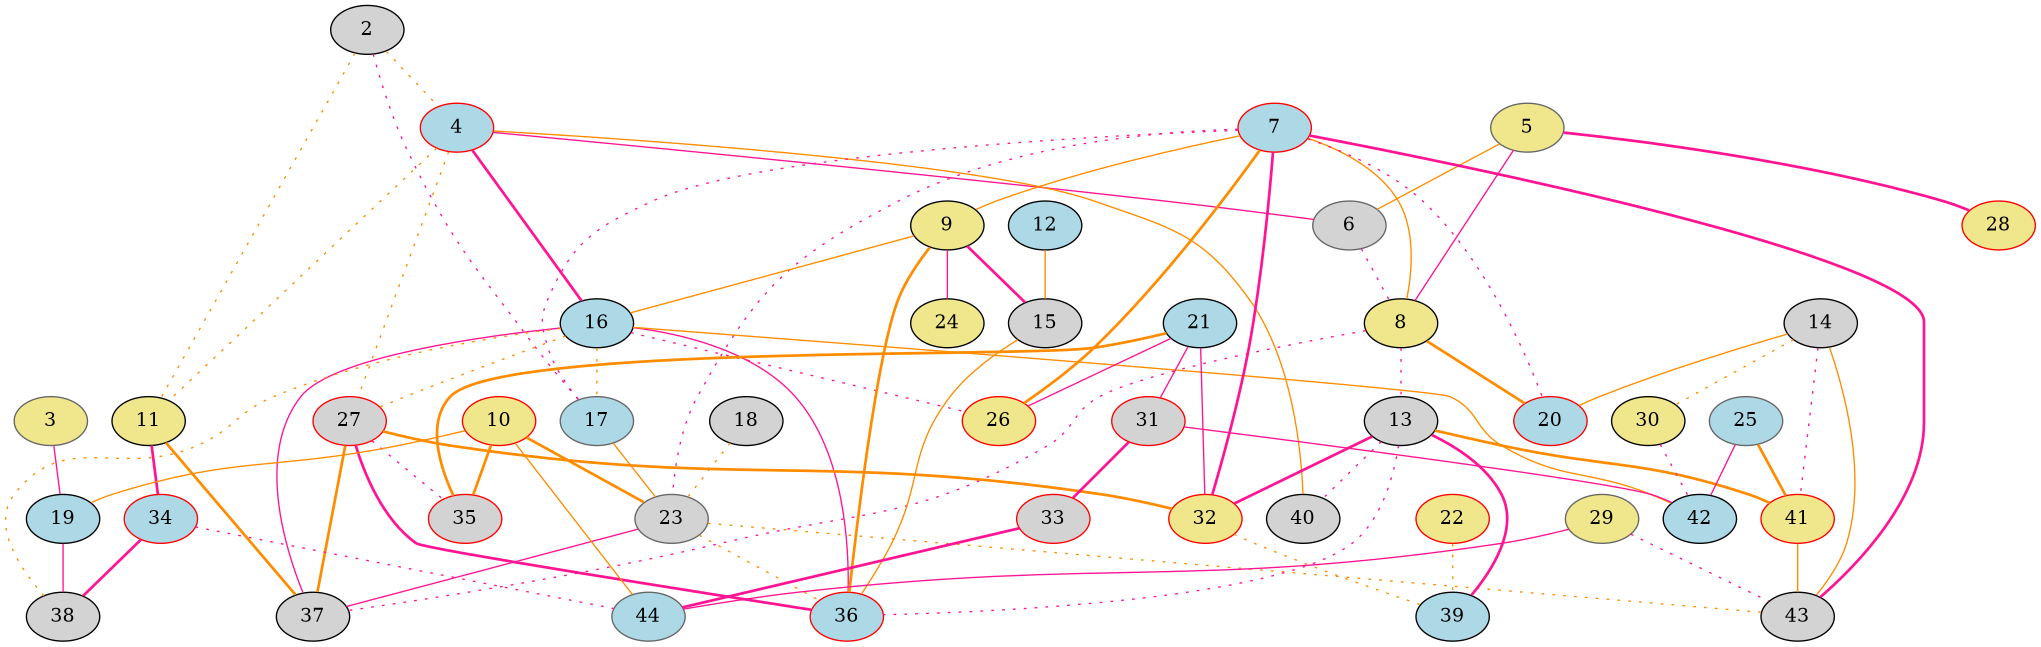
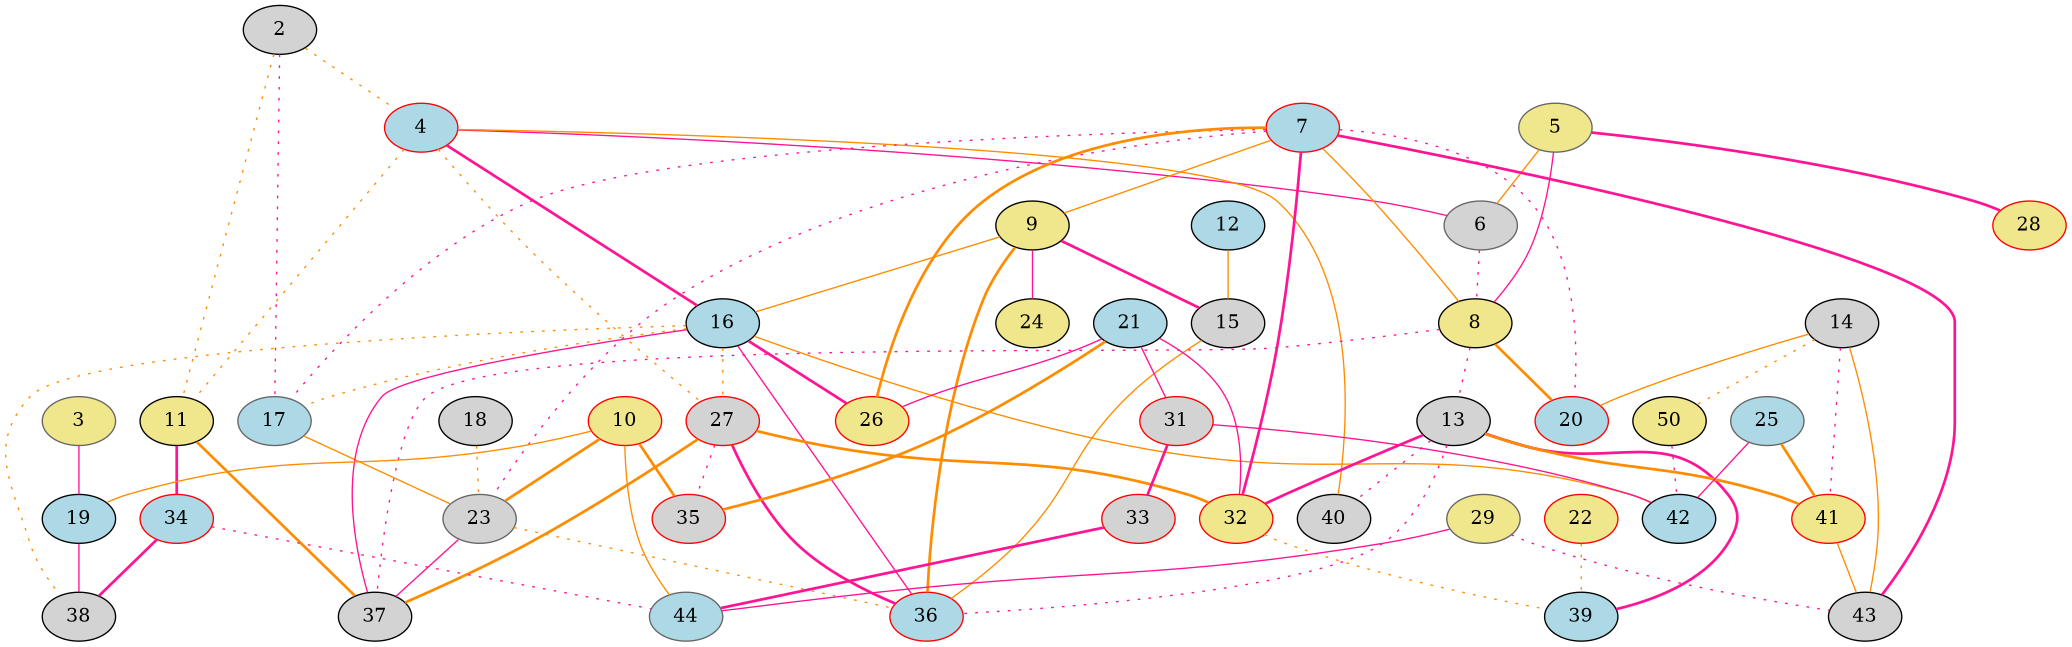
edge "16" -- "26": style dotted -> bold
node "30": label "30" -> "50"
edge "23" -- "43": removed
